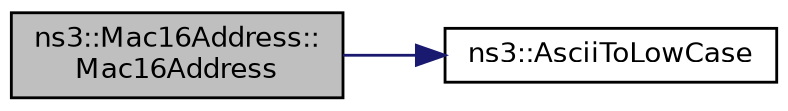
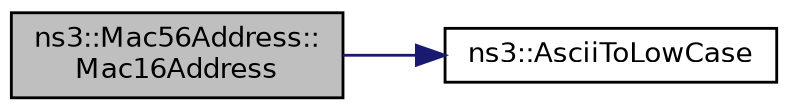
node "ns3::Mac16Address:: Mac16Address": label "ns3::Mac16Address:: Mac16Address" -> "ns3::Mac56Address:: Mac16Address"
